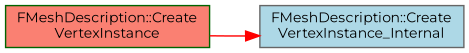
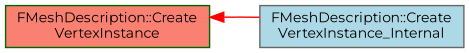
edge "FMeshDescription::Create VertexInstance" -> "FMeshDescription::Create VertexInstance_Internal": reversed
